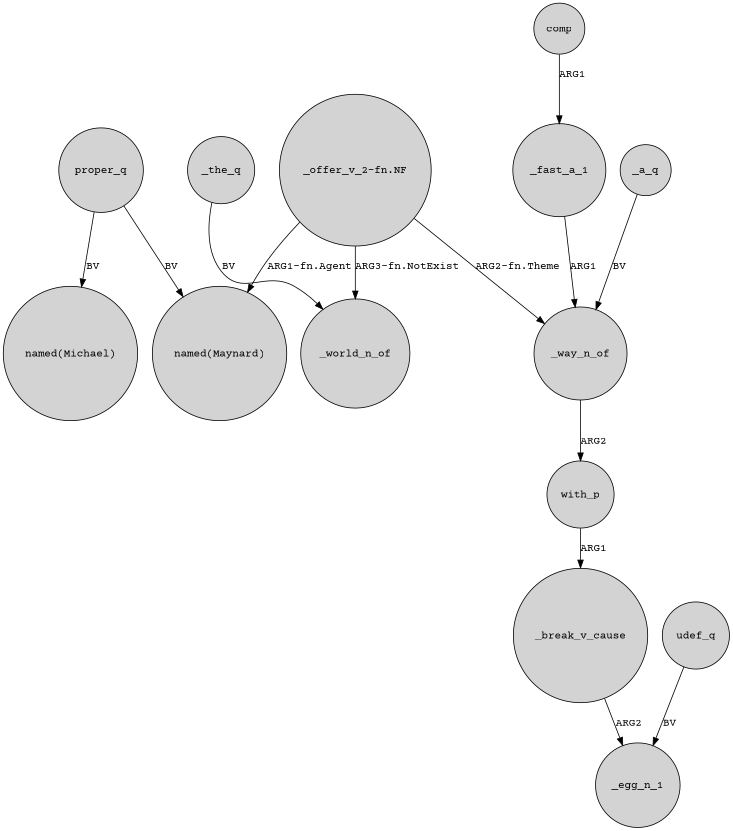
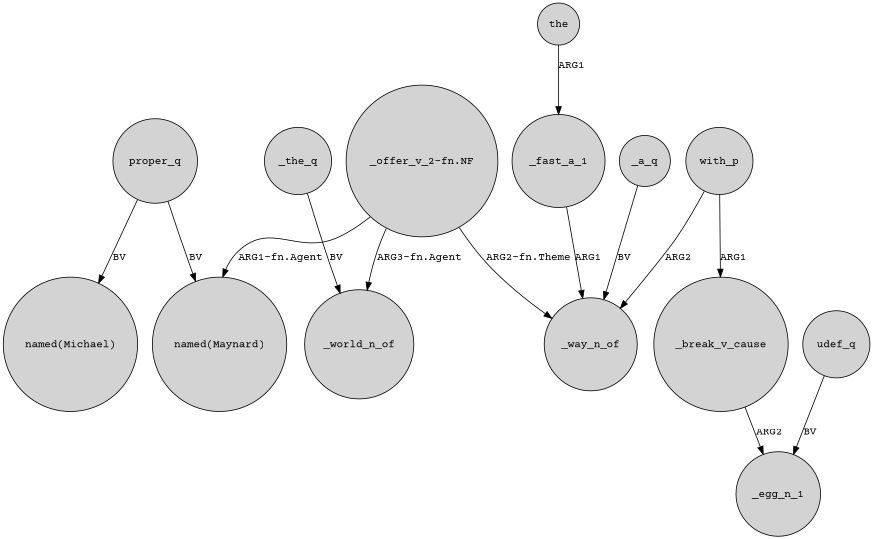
node "comp": label "comp" -> "the"
edge "_offer_v_2-fn.NF" -> "_world_n_of": label "ARG3-fn.NotExist" -> "ARG3-fn.Agent"
edge "_way_n_of" -> "with_p": reversed
